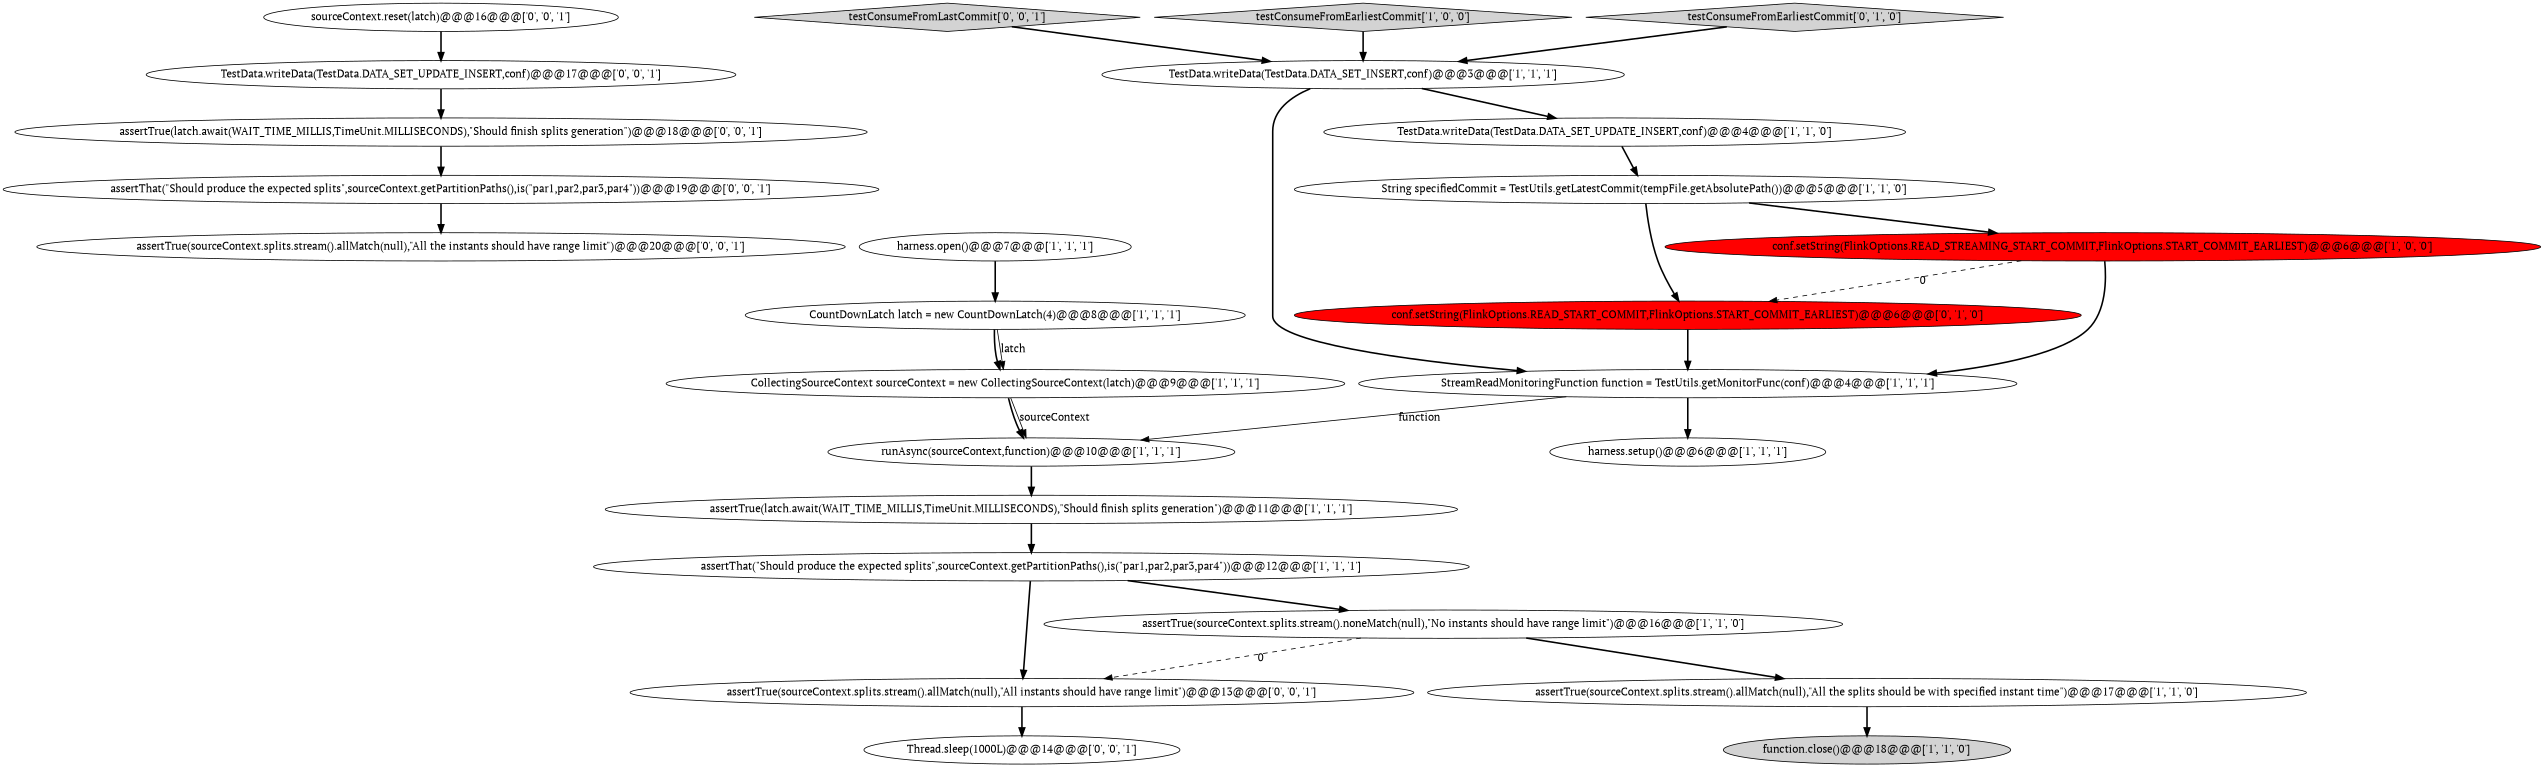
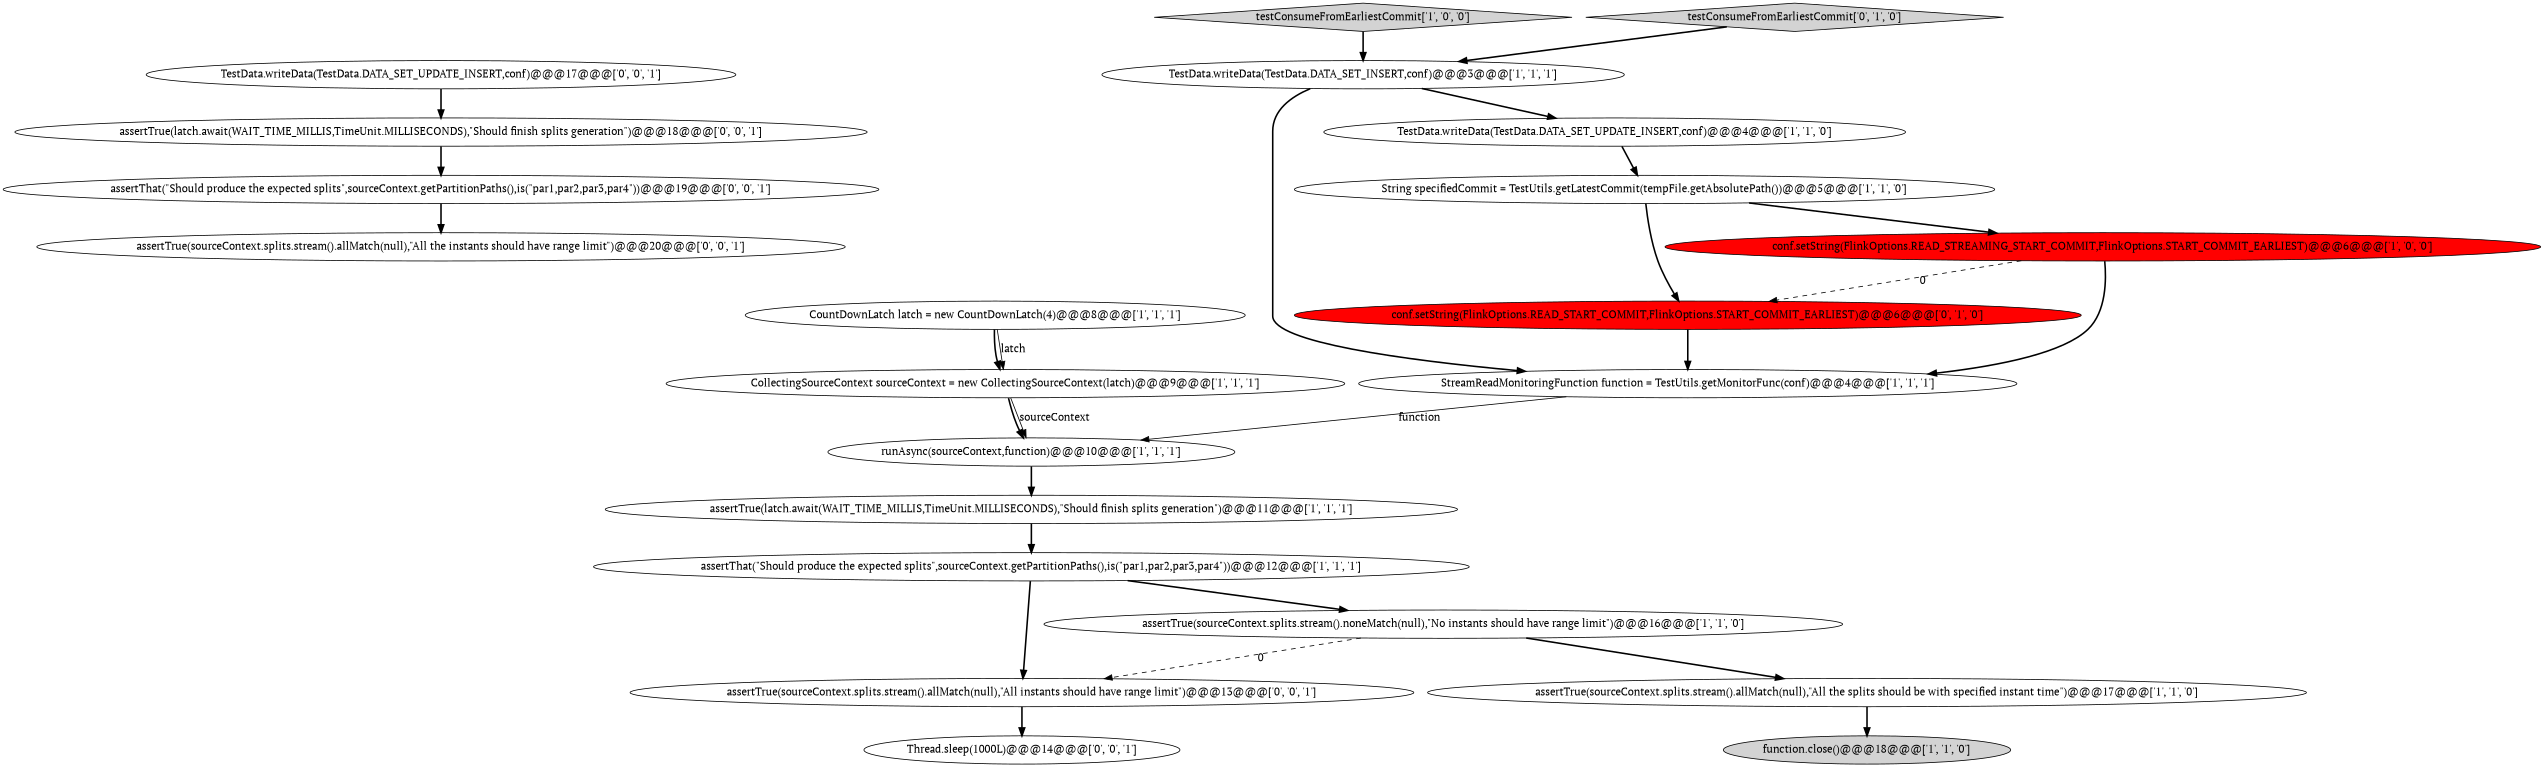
node "sourceContext.reset(latch)@@@16@@@['0', '0', '1']": removed
node "testConsumeFromLastCommit['0', '0', '1']": removed
node "harness.open()@@@7@@@['1', '1', '1']": removed
node "harness.setup()@@@6@@@['1', '1', '1']": removed
